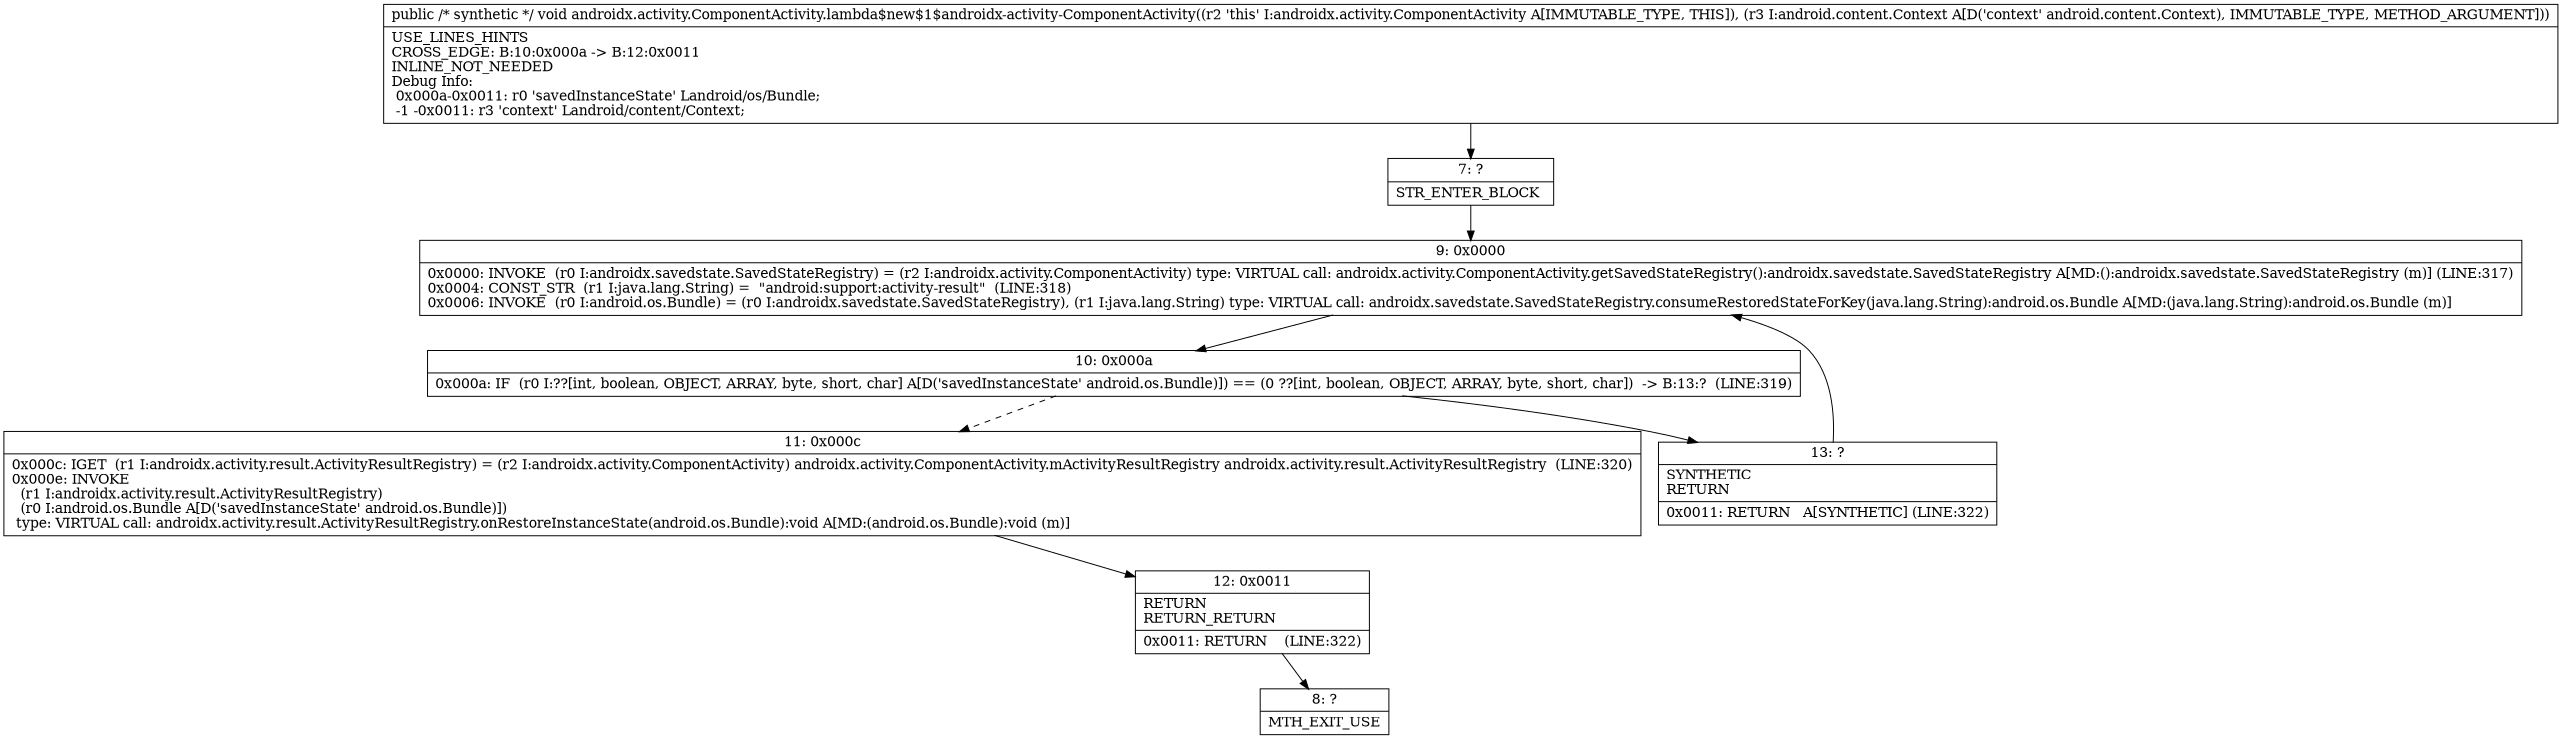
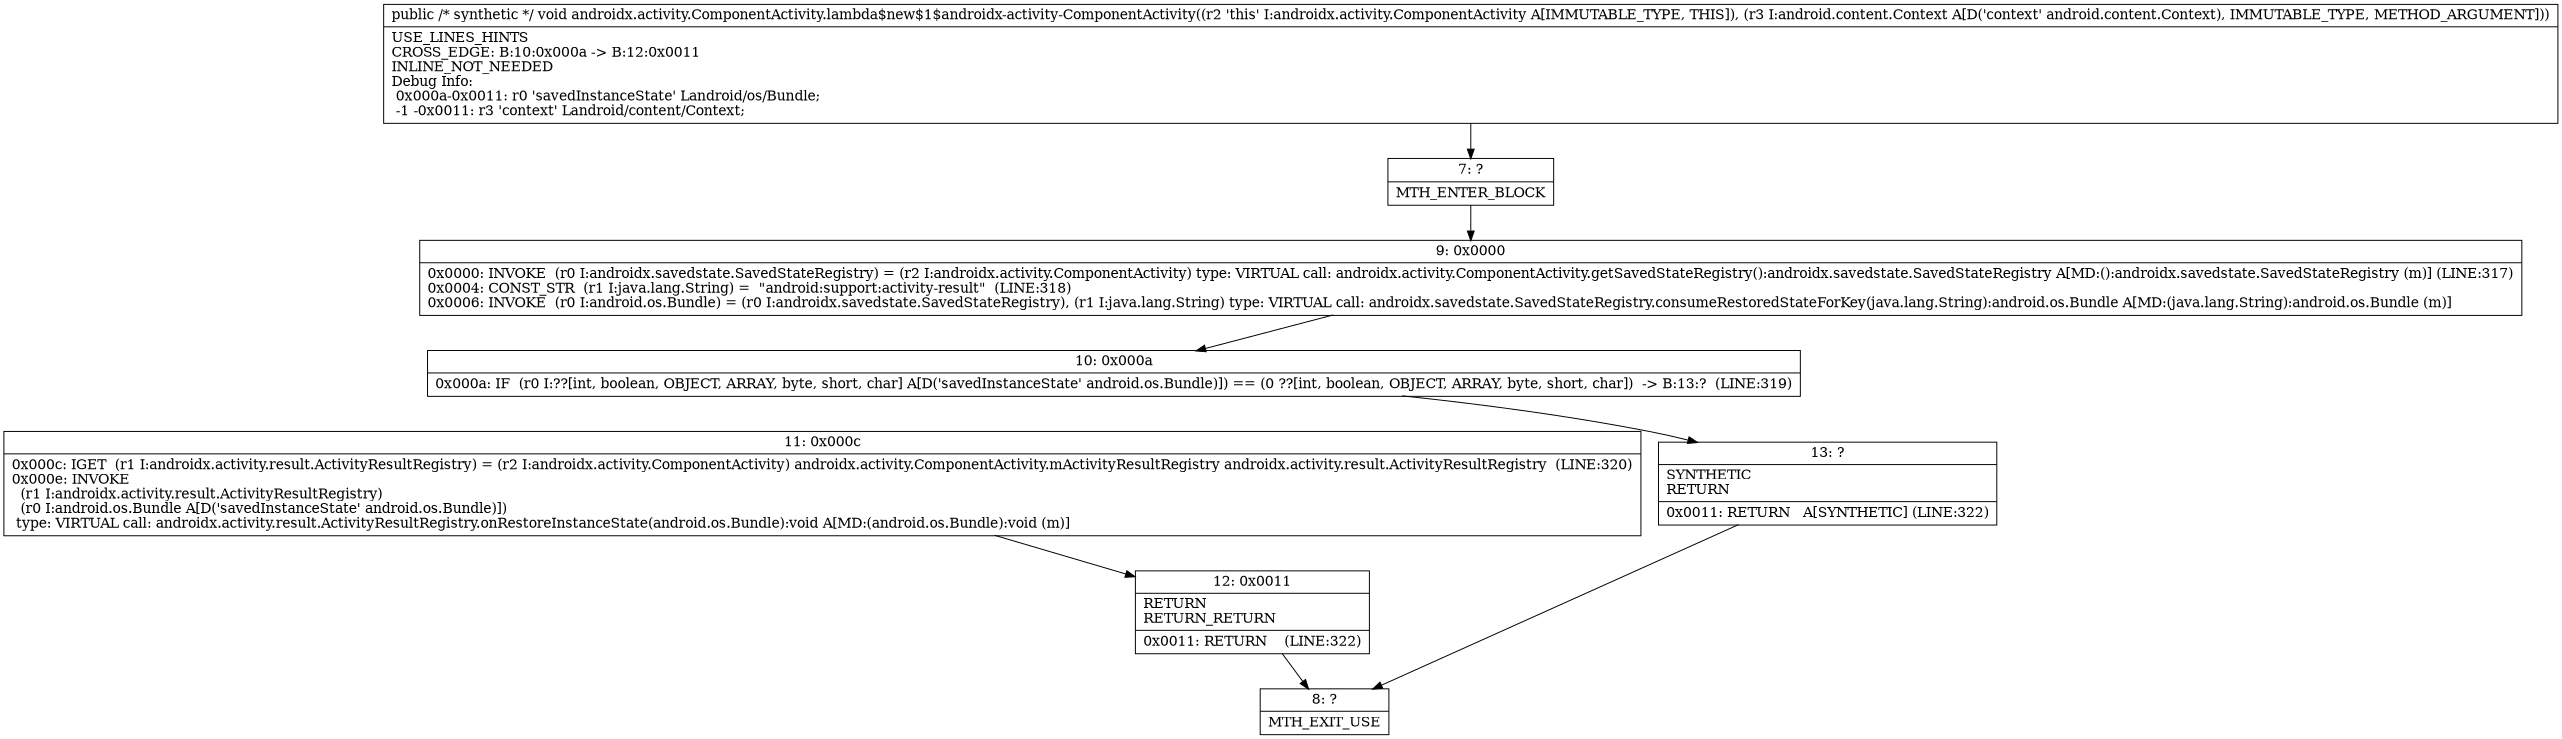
node "7: ?": text "STR_ENTER_BLOCK" -> "MTH_ENTER_BLOCK"
edge "13: ?" -> "9: 0x0000": now "13: ?" -> "8: ?"
edge "10: 0x000a" -> "11: 0x000c": removed
